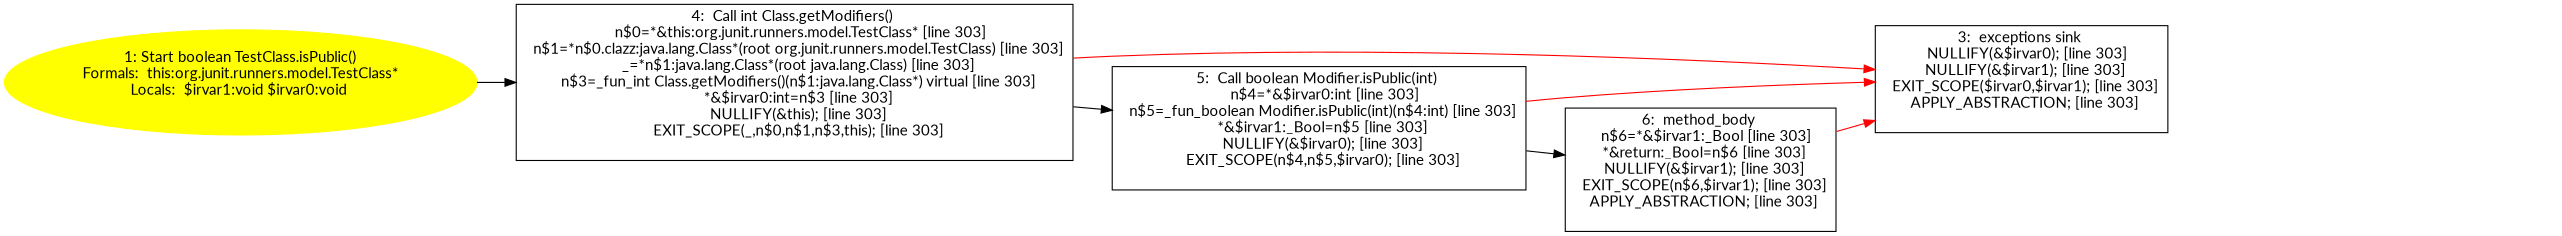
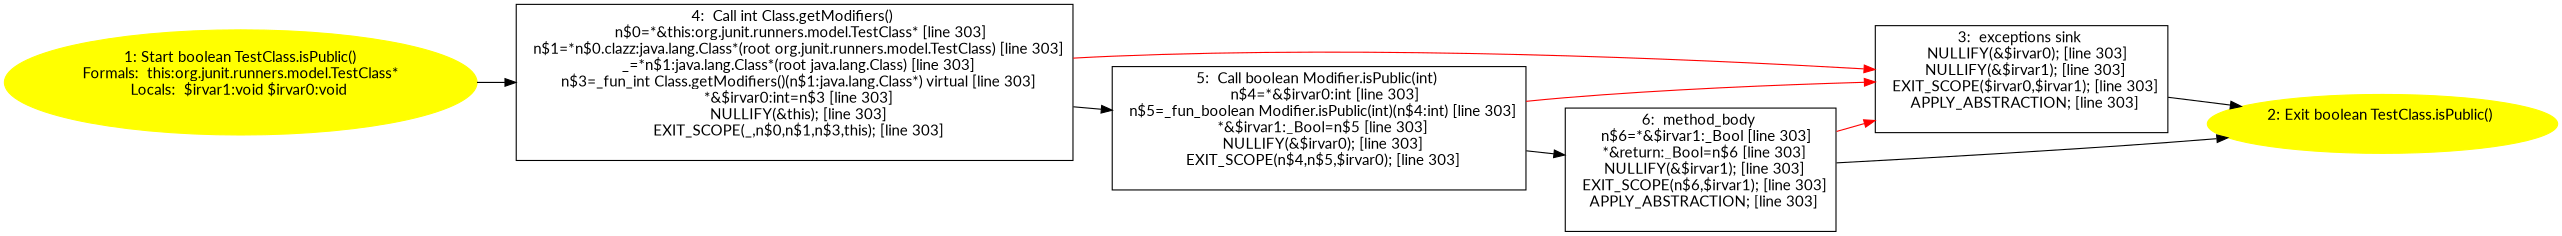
node "2: Exit boolean TestClass.isPublic()": added
